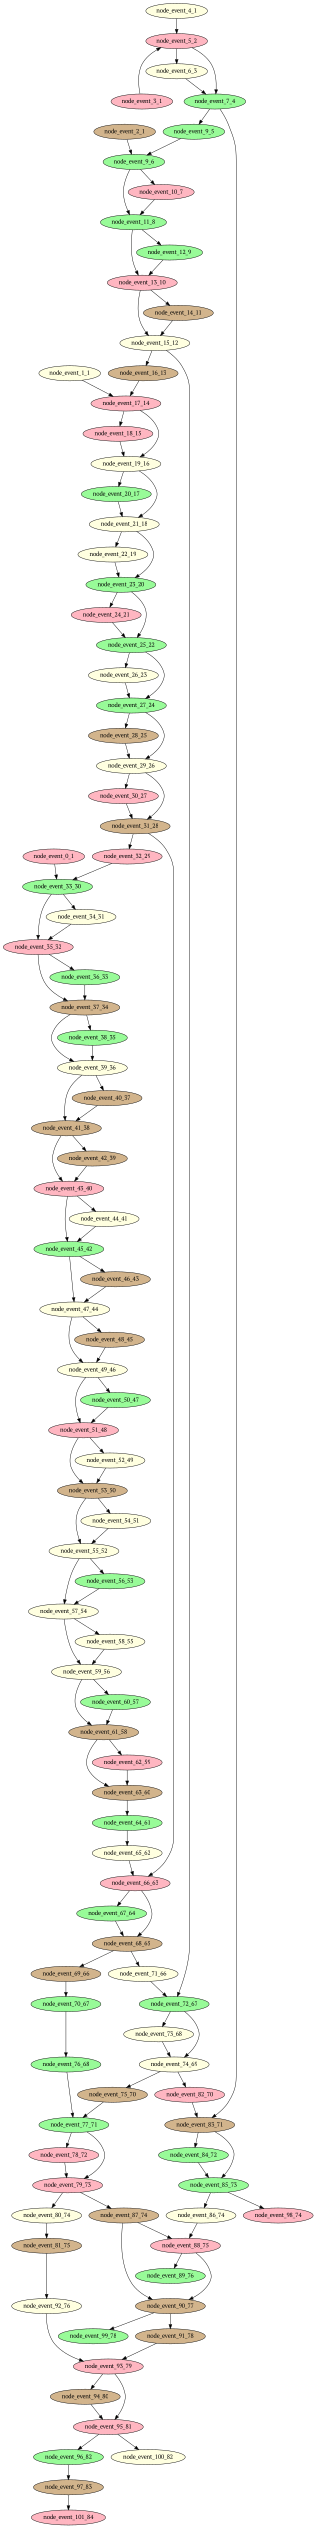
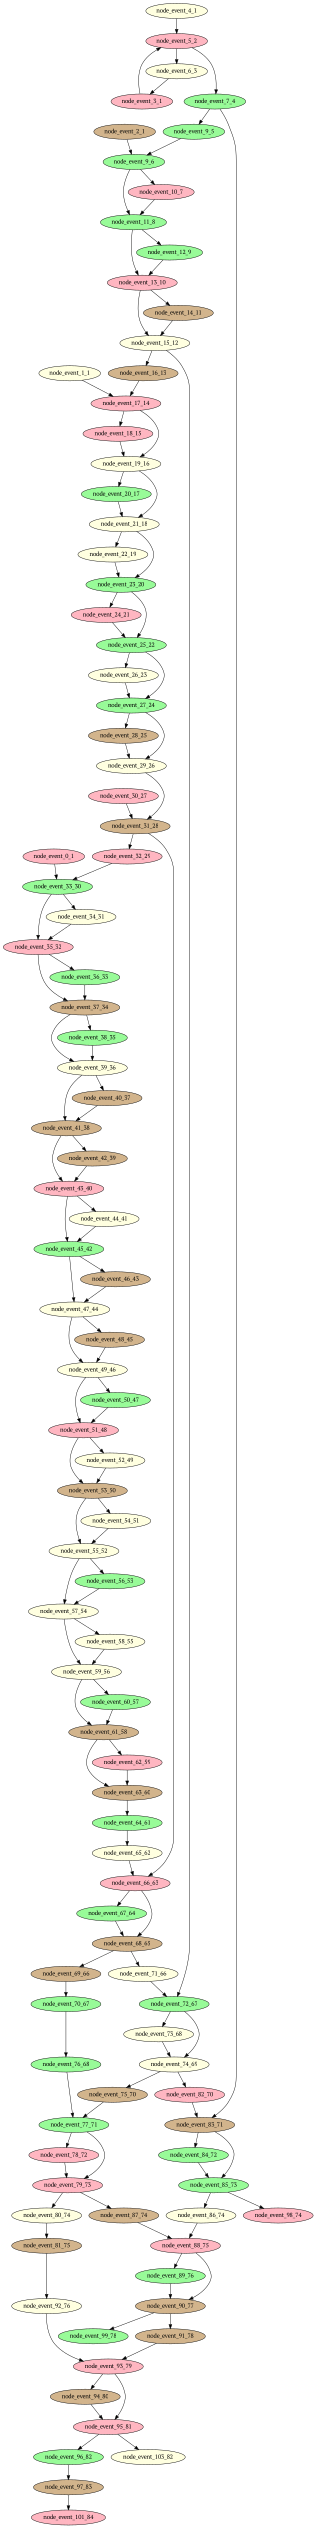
edge "node_event_6_3" -> "node_event_7_4": now "node_event_6_3" -> "node_event_3_1"
edge "node_event_29_26" -> "node_event_30_27": removed
edge "node_event_87_74" -> "node_event_90_77": now "node_event_89_76" -> "node_event_90_77"
node "node_event_100_82": label "node_event_100_82" -> "node_event_103_82"
